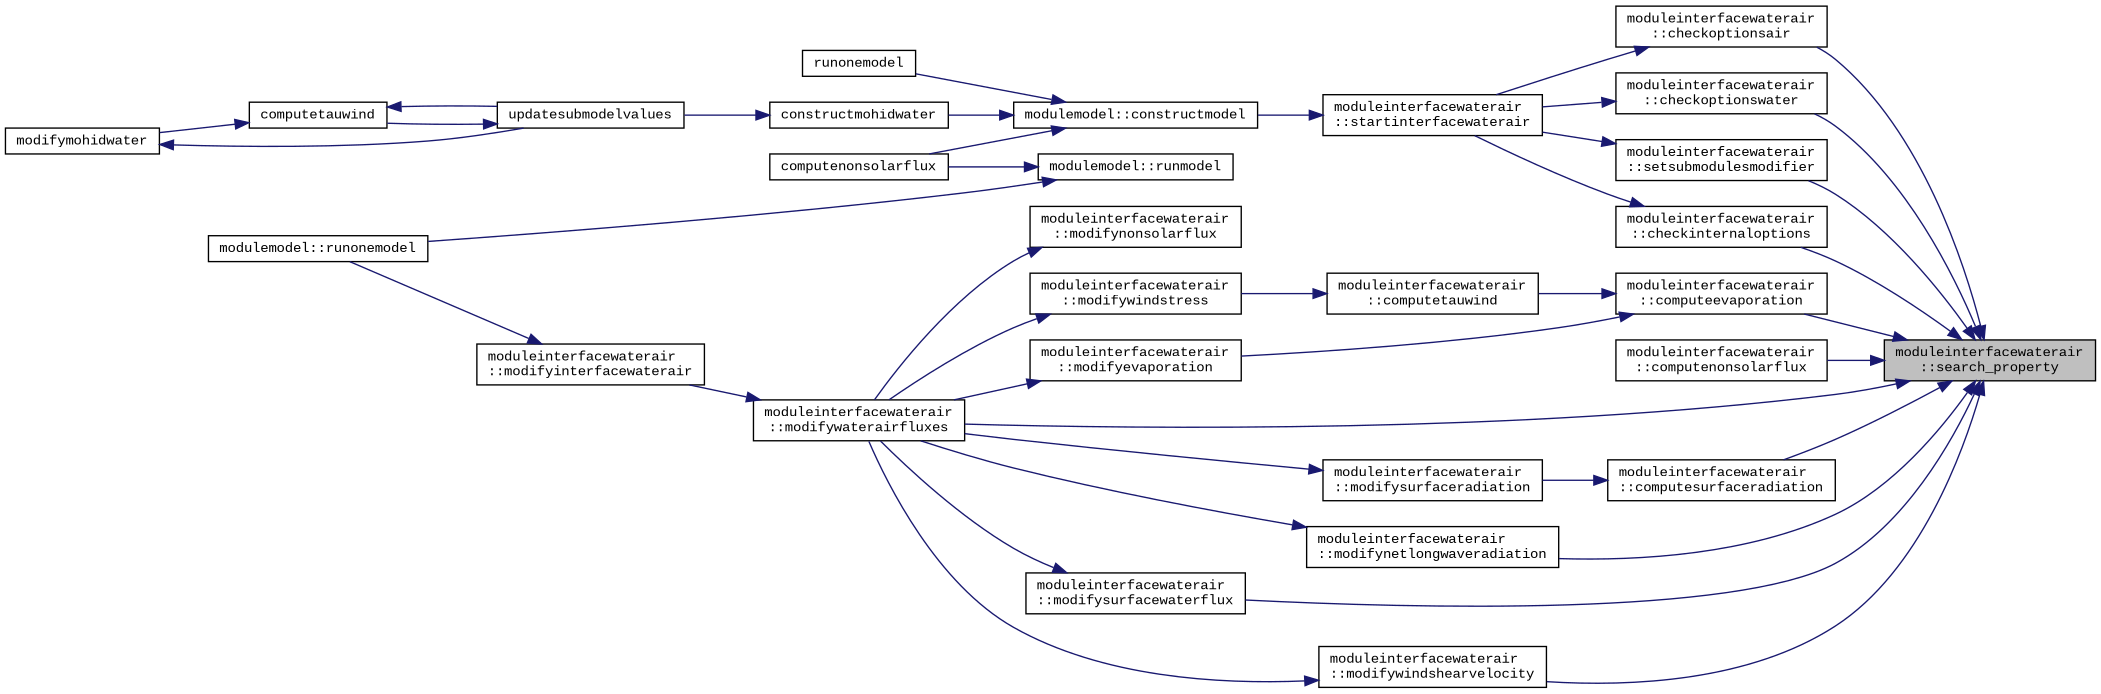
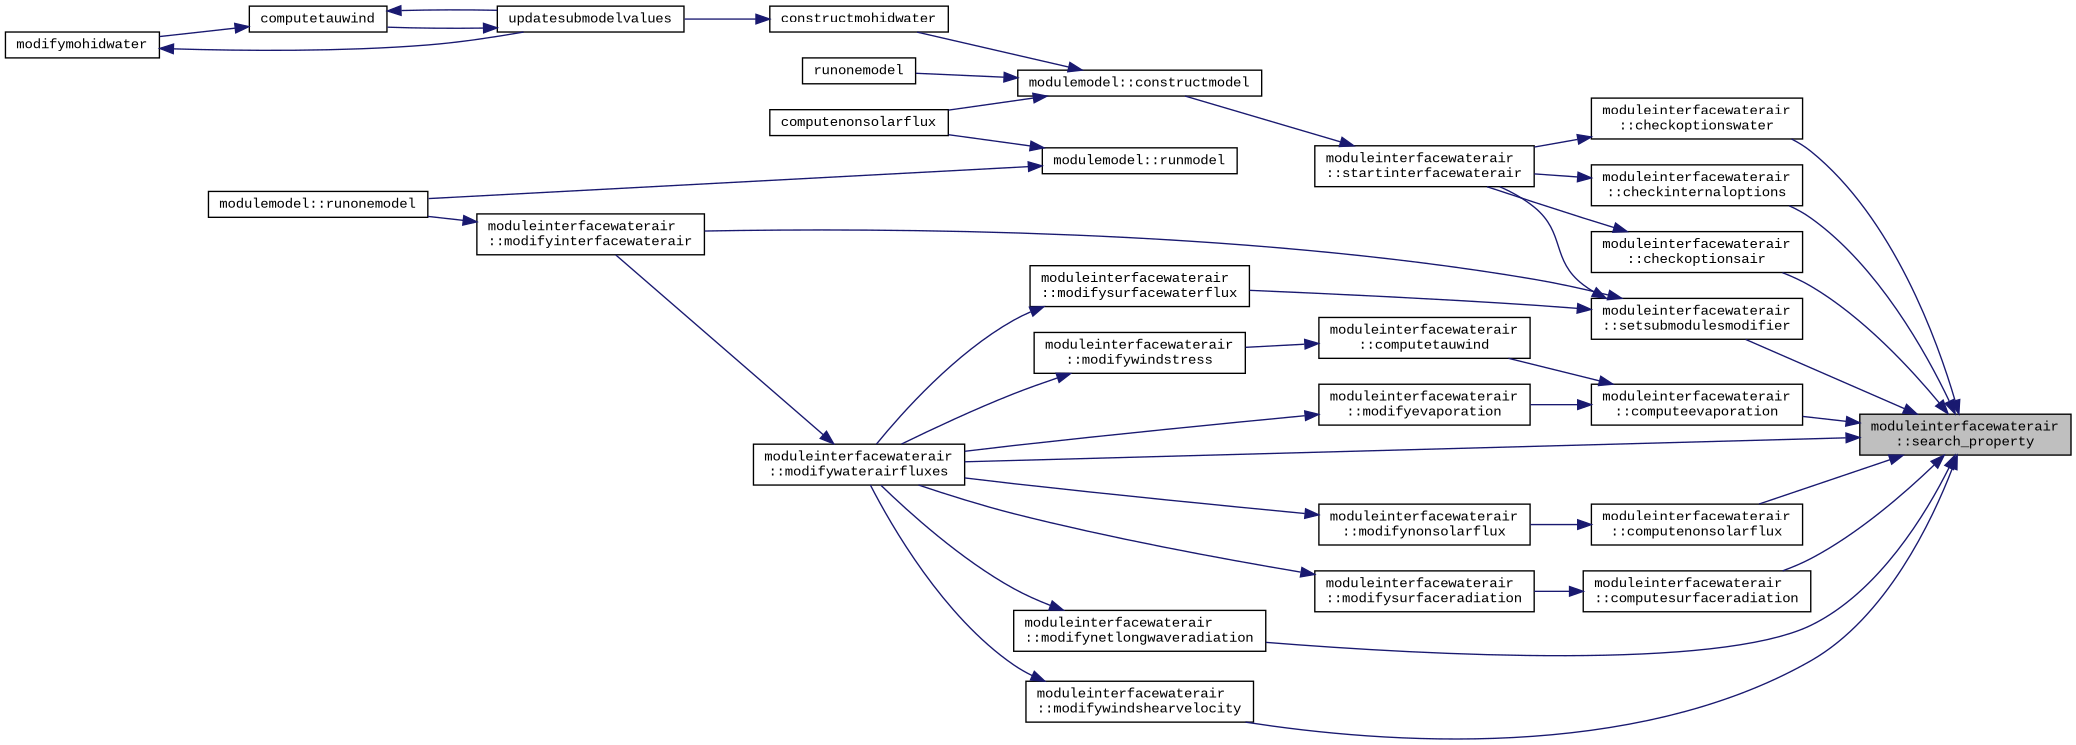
edge "moduleinterfacewaterair ::modifyinterfacewaterair" -> "moduleinterfacewaterair ::setsubmodulesmodifier": added
edge "moduleinterfacewaterair ::modifynonsolarflux" -> "moduleinterfacewaterair ::computenonsolarflux": added
edge "moduleinterfacewaterair ::modifysurfacewaterflux" -> "moduleinterfacewaterair ::search_property": now "moduleinterfacewaterair ::modifysurfacewaterflux" -> "moduleinterfacewaterair ::setsubmodulesmodifier"
